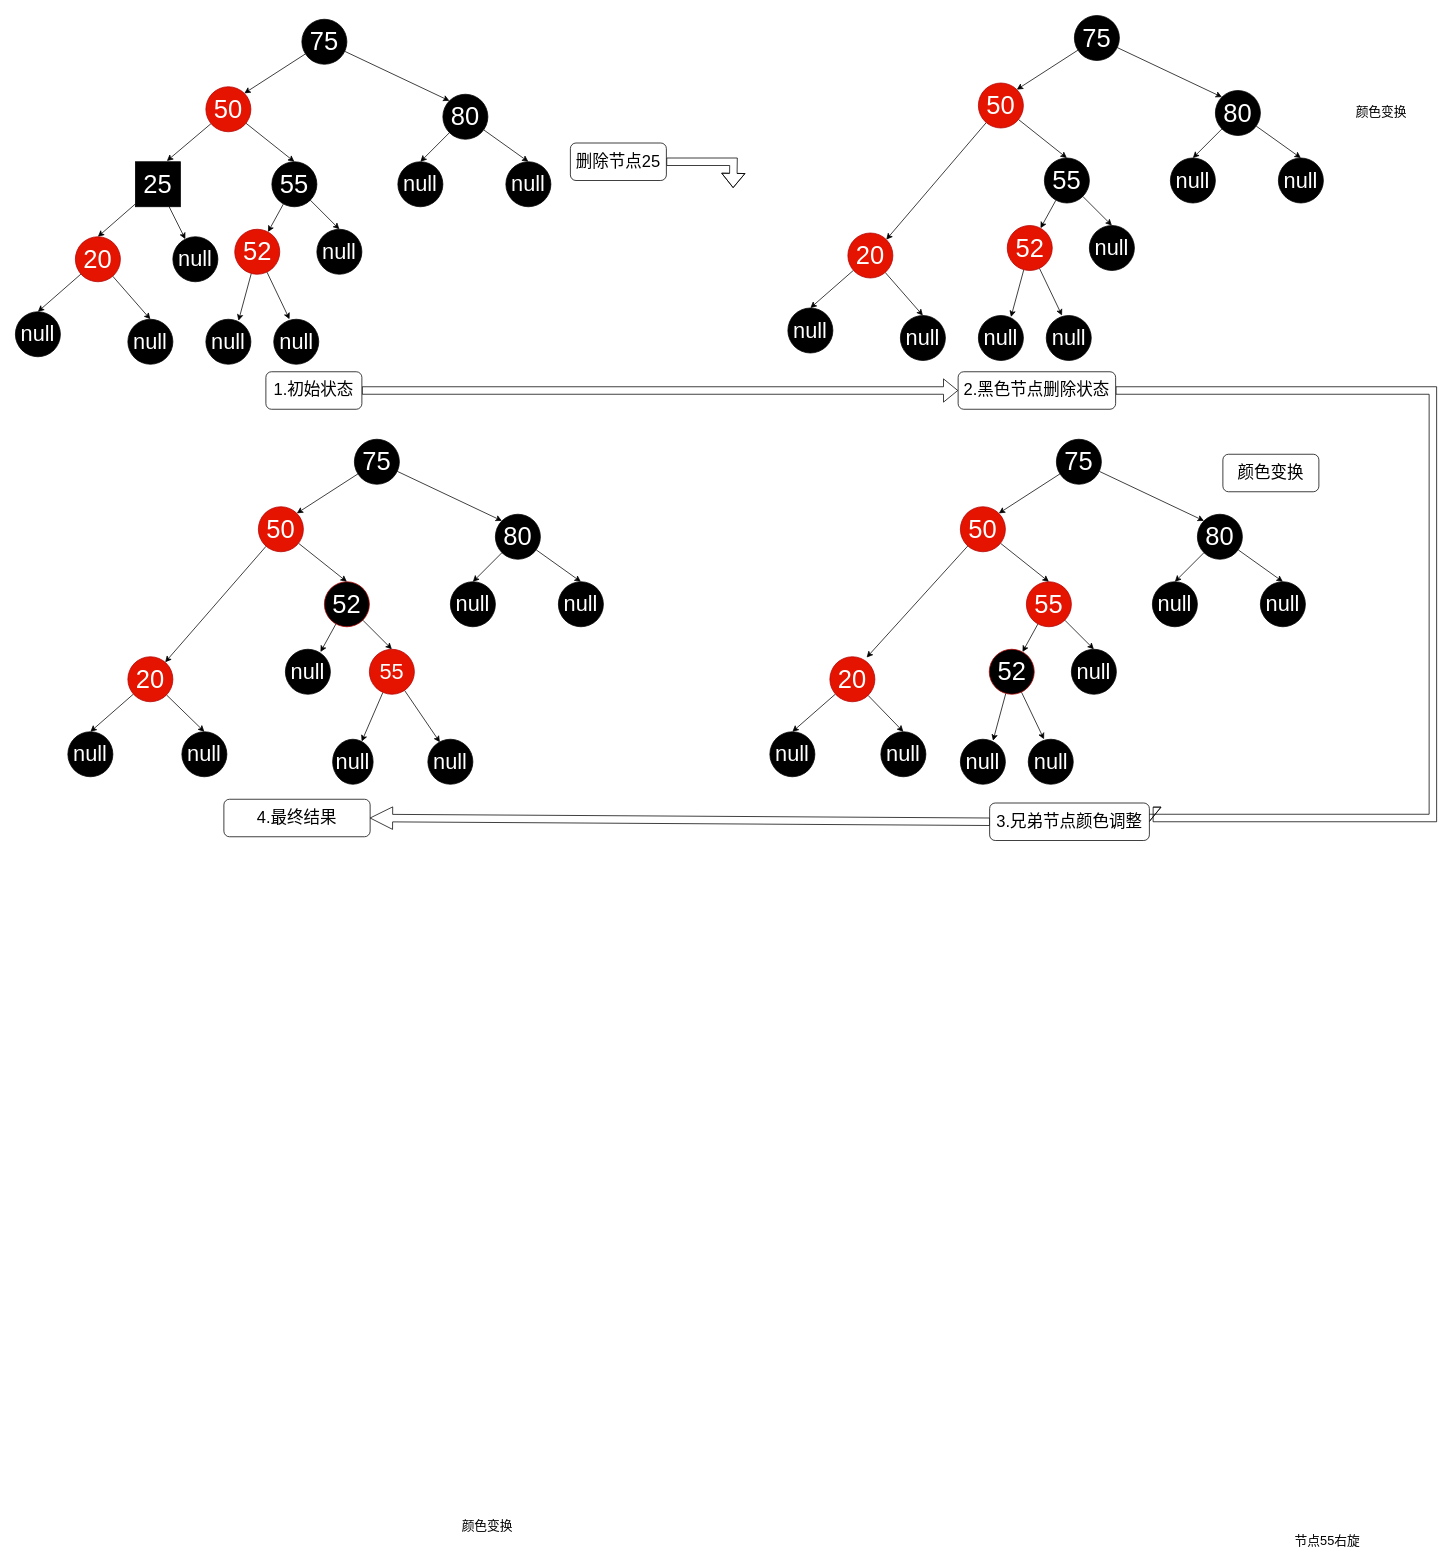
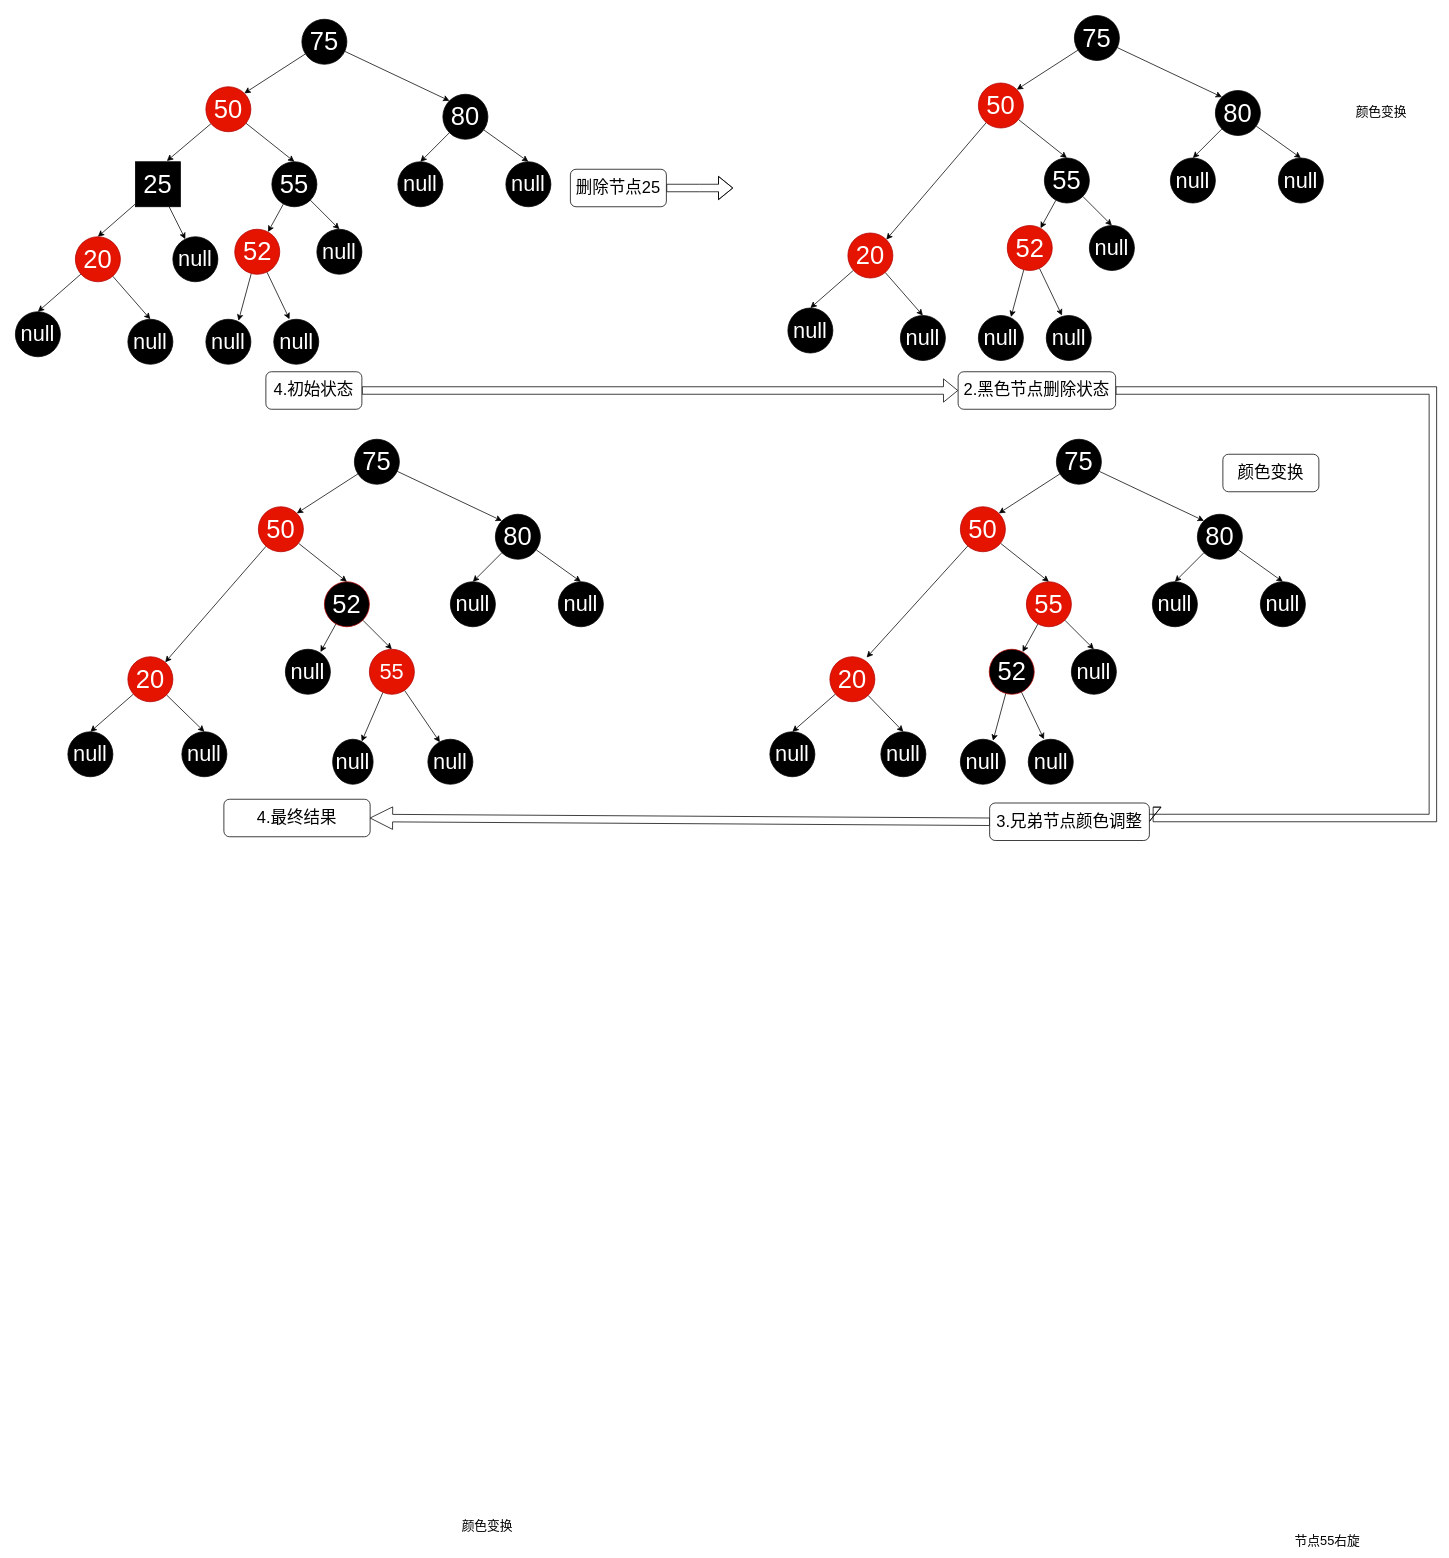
node "删除节点25": moved (618, 162) -> (618, 188)
node "1.初始状态": label "1.初始状态" -> "4.初始状态"
